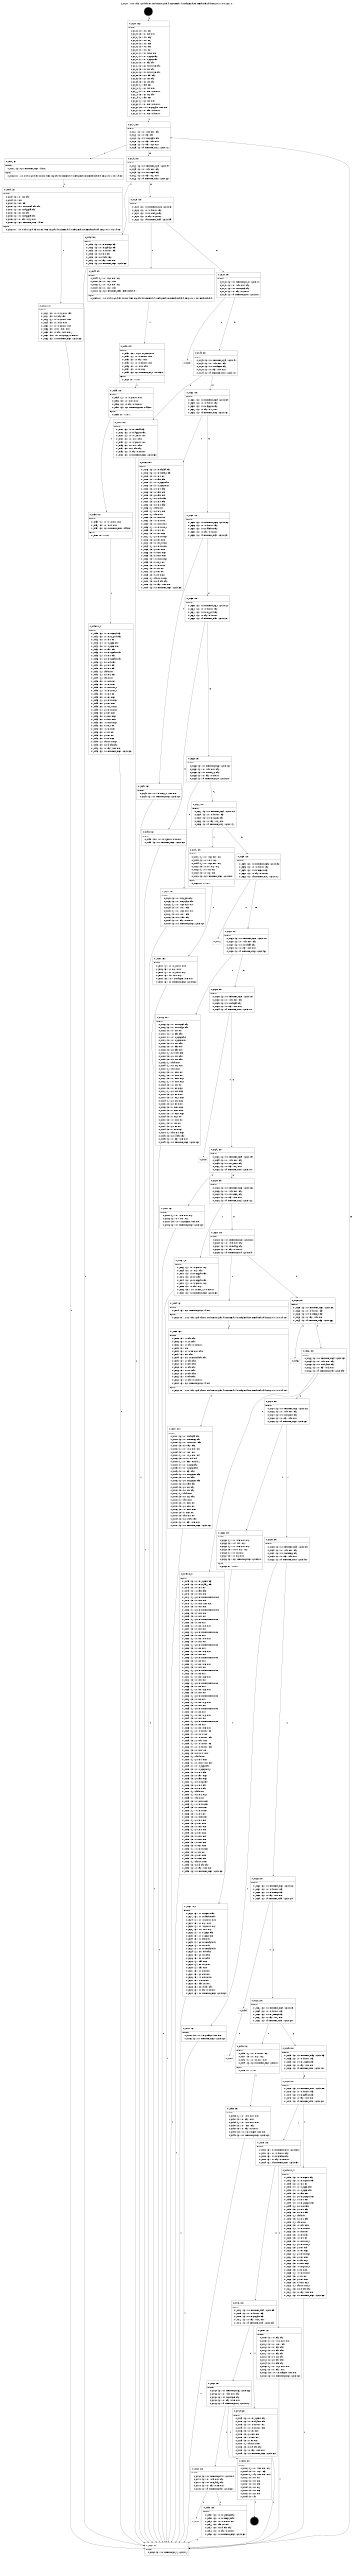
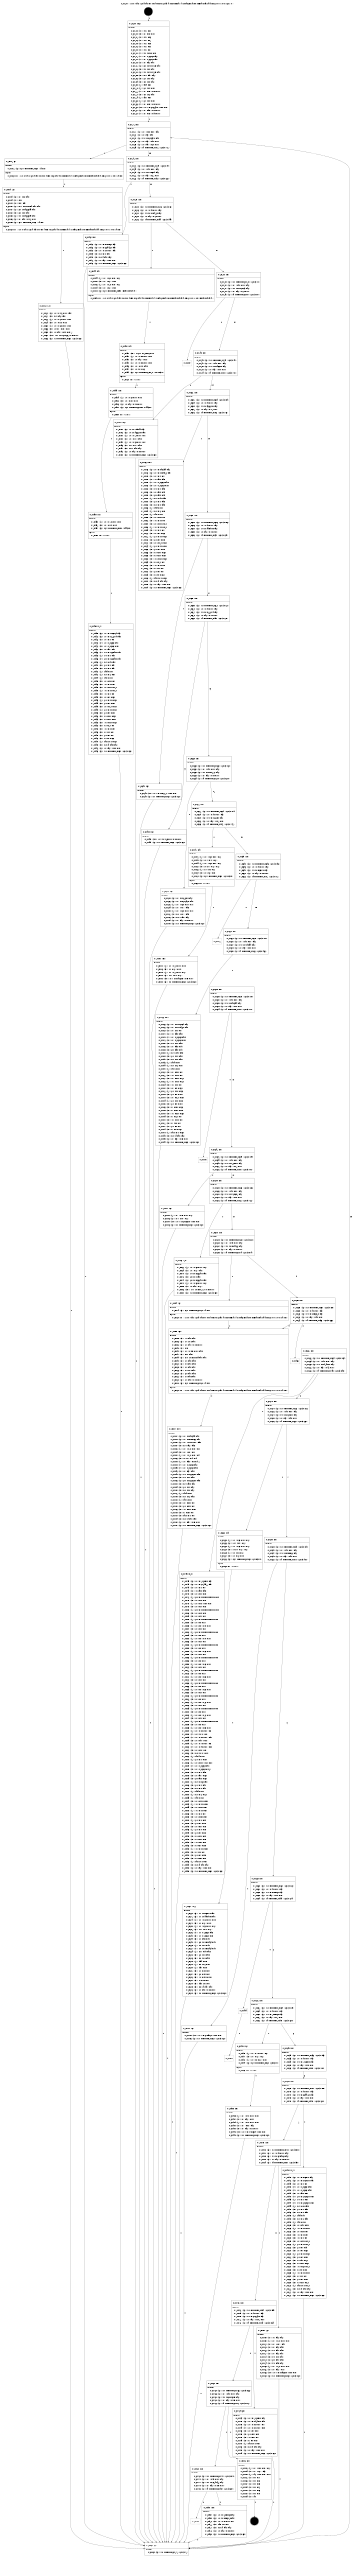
edge "0x4015ac [28]" -> "0x4015c8 [28]": removed, label "12"
edge "0x401638 [28]" -> "0x401654 [28]": now "0x401638 [28]" -> "0x401c83 [52]"
